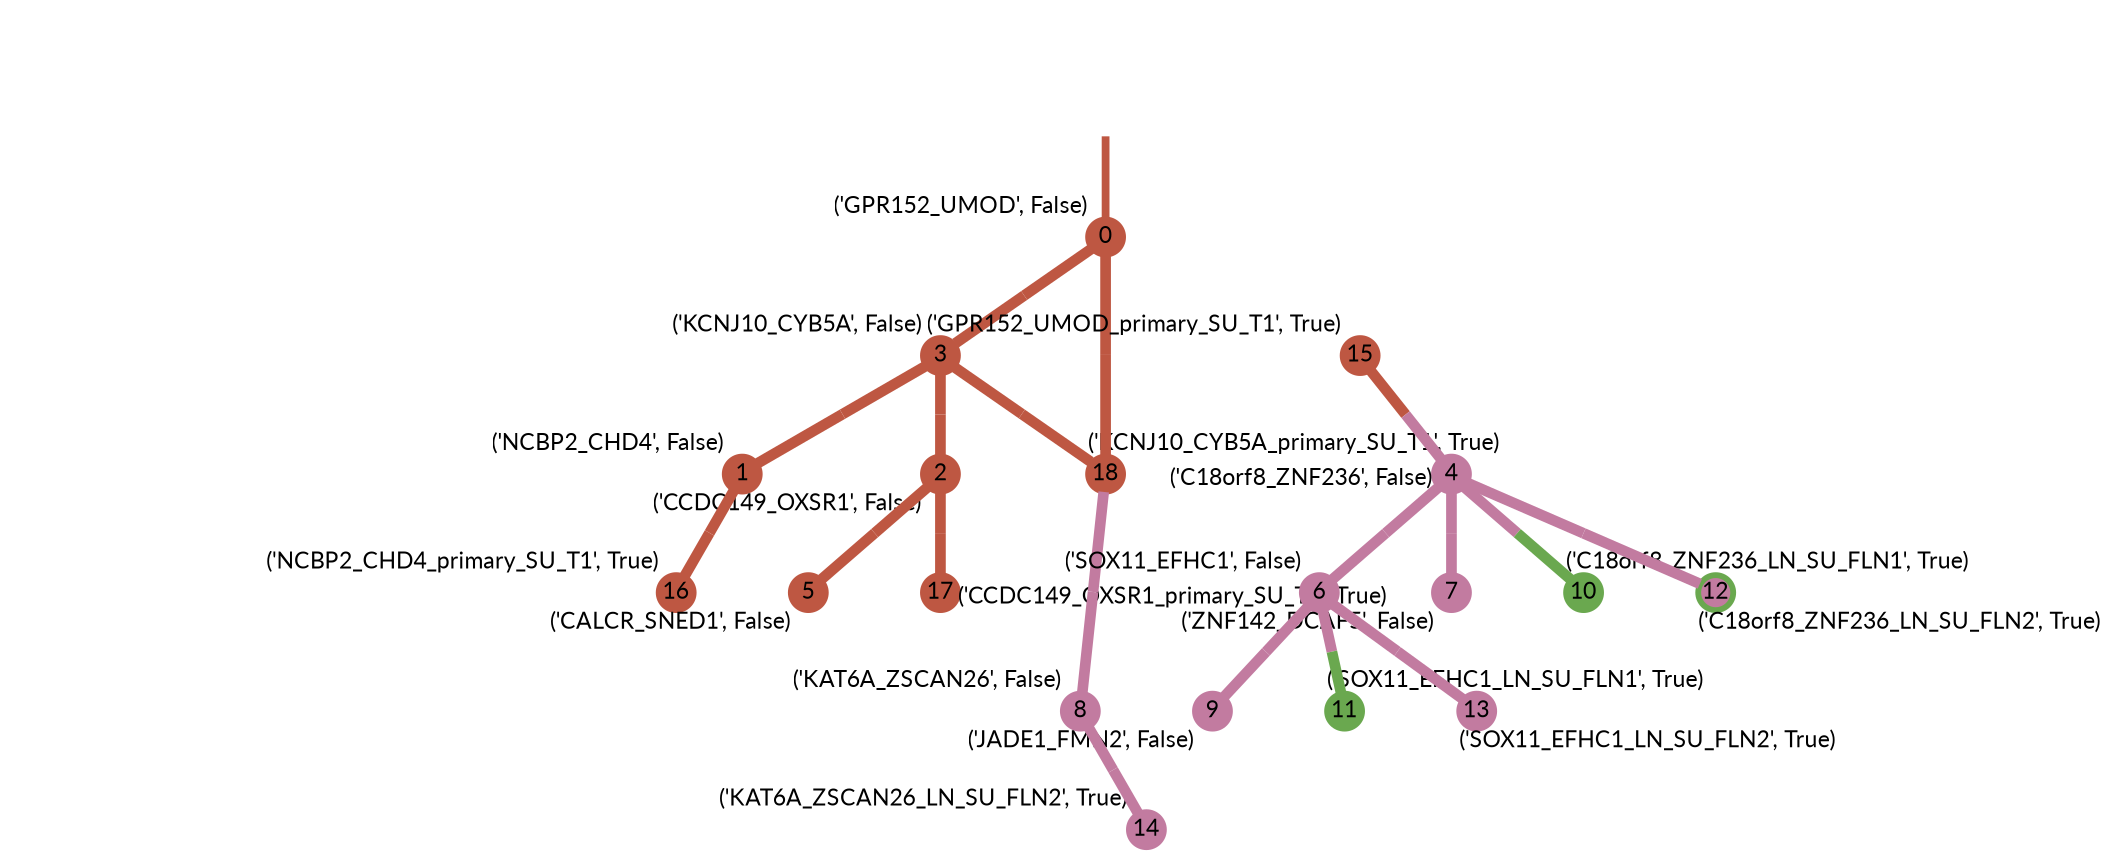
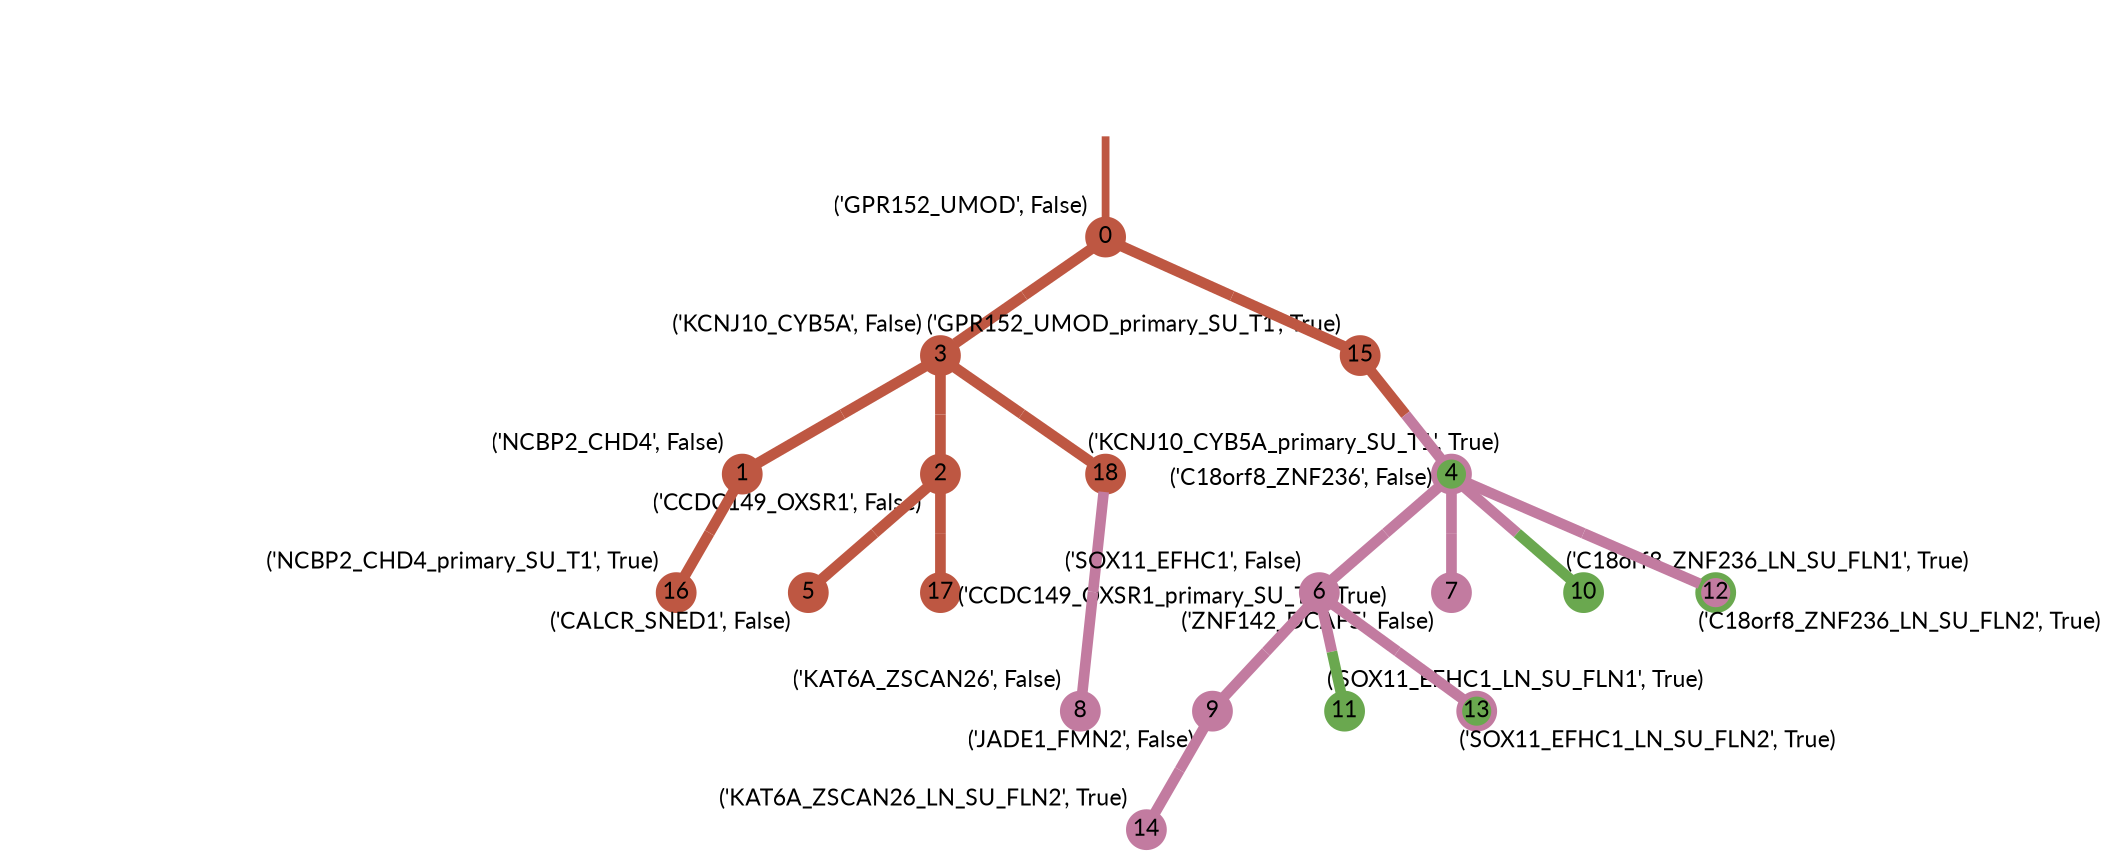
edge "0 ('GPR152_UMOD', False)" -> "18 ('KCNJ10_CYB5A_primary_SU_T1', True)": now "0 ('GPR152_UMOD', False)" -> "15 ('GPR152_UMOD_primary_SU_T1', True)"
node "4 ('C18orf8_ZNF236', False)": fillcolor #c27ba0ff -> #6aa84fff
node "13 ('SOX11_EFHC1_LN_SU_FLN2', True)": fillcolor #c27ba0ff -> #6aa84fff
edge "8 ('KAT6A_ZSCAN26', False)" -> "14 ('KAT6A_ZSCAN26_LN_SU_FLN2', True)": now "9 ('JADE1_FMN2', False)" -> "14 ('KAT6A_ZSCAN26_LN_SU_FLN2', True)"
